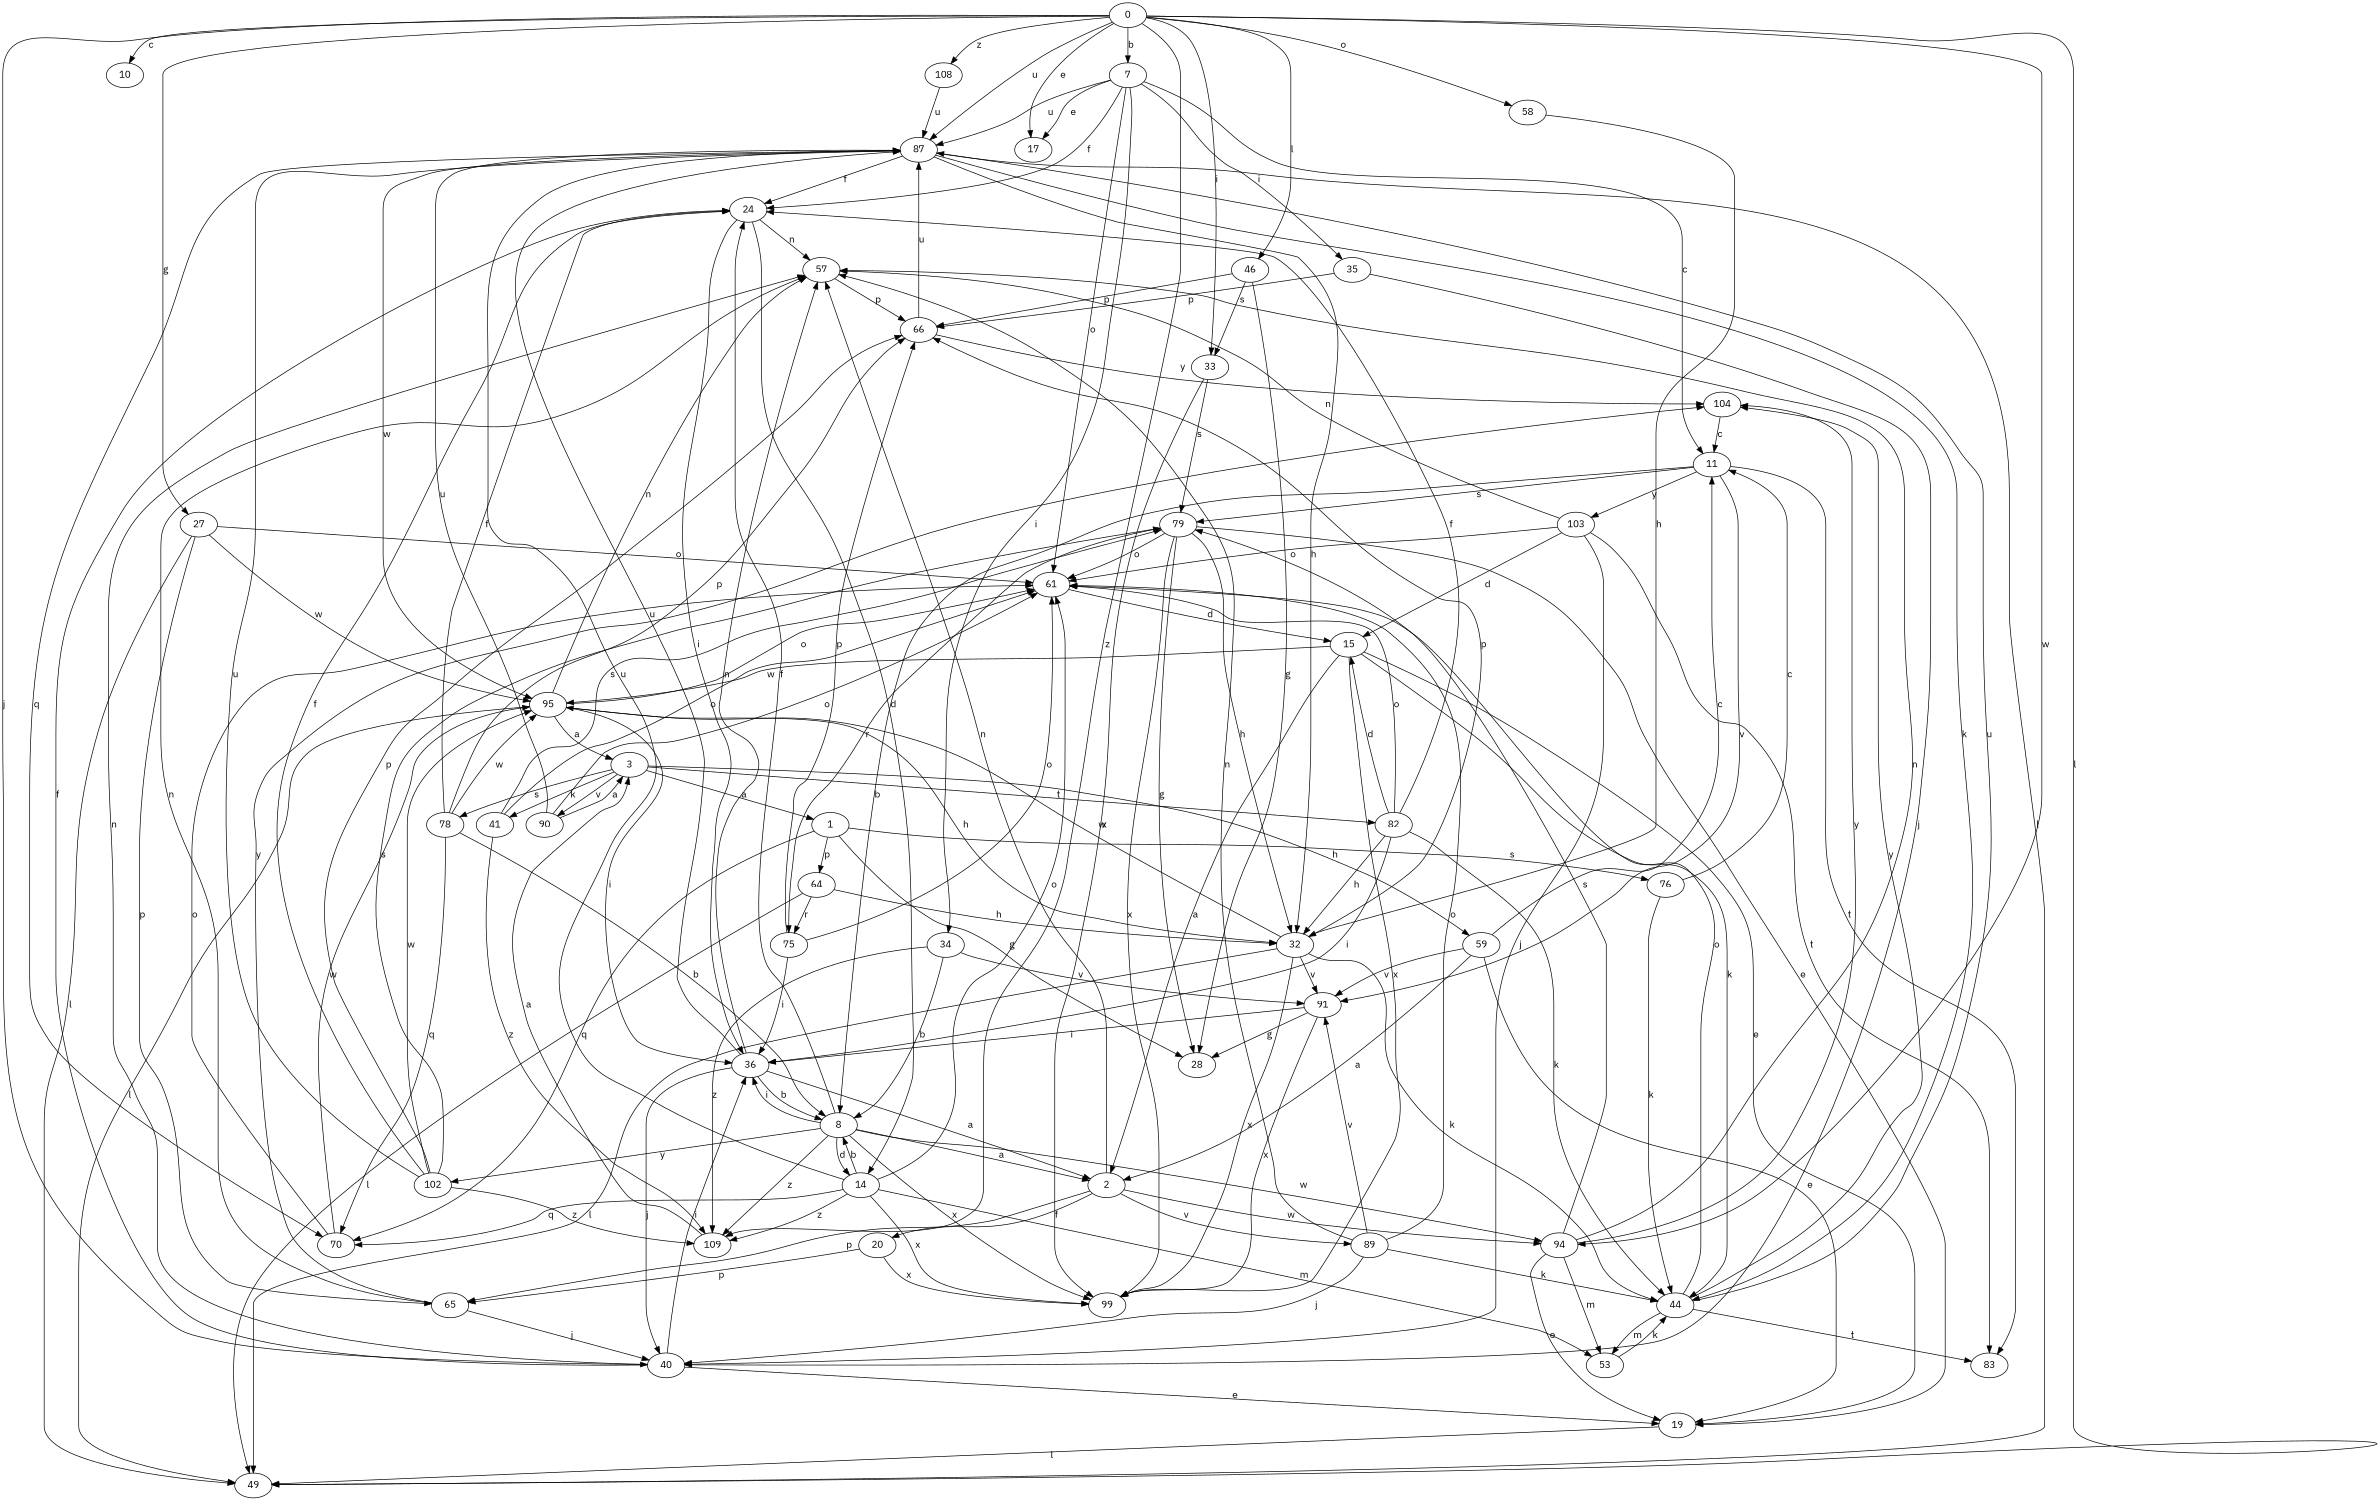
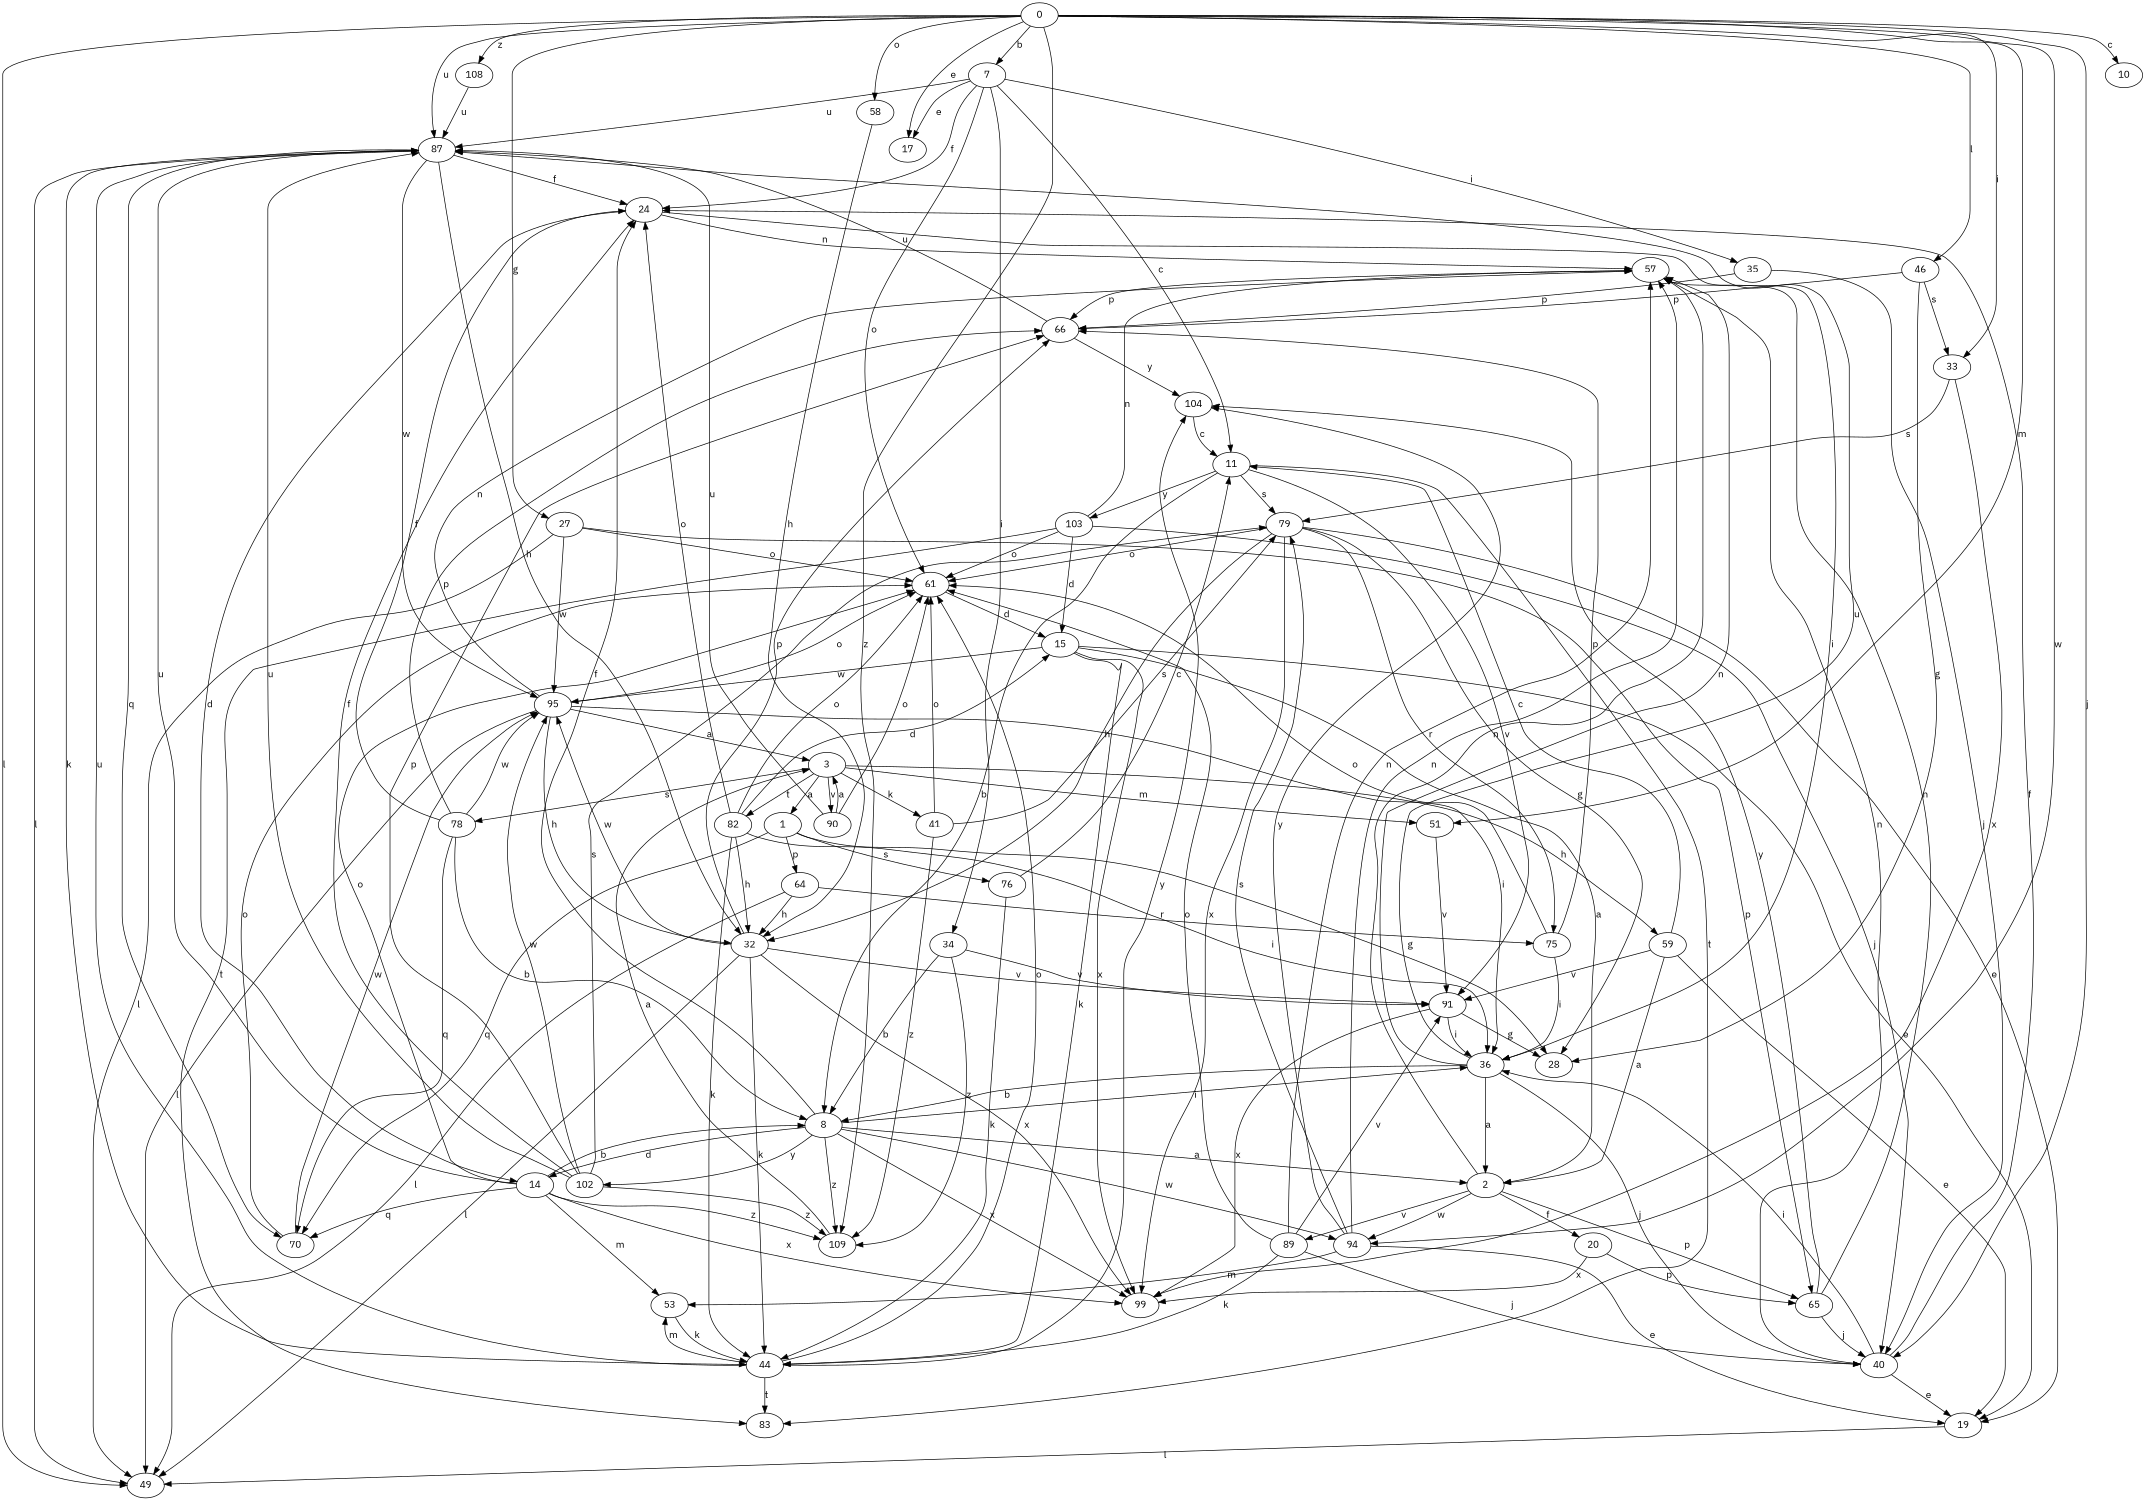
edge "82" -> "24": label "f" -> "o"
node "51": added
